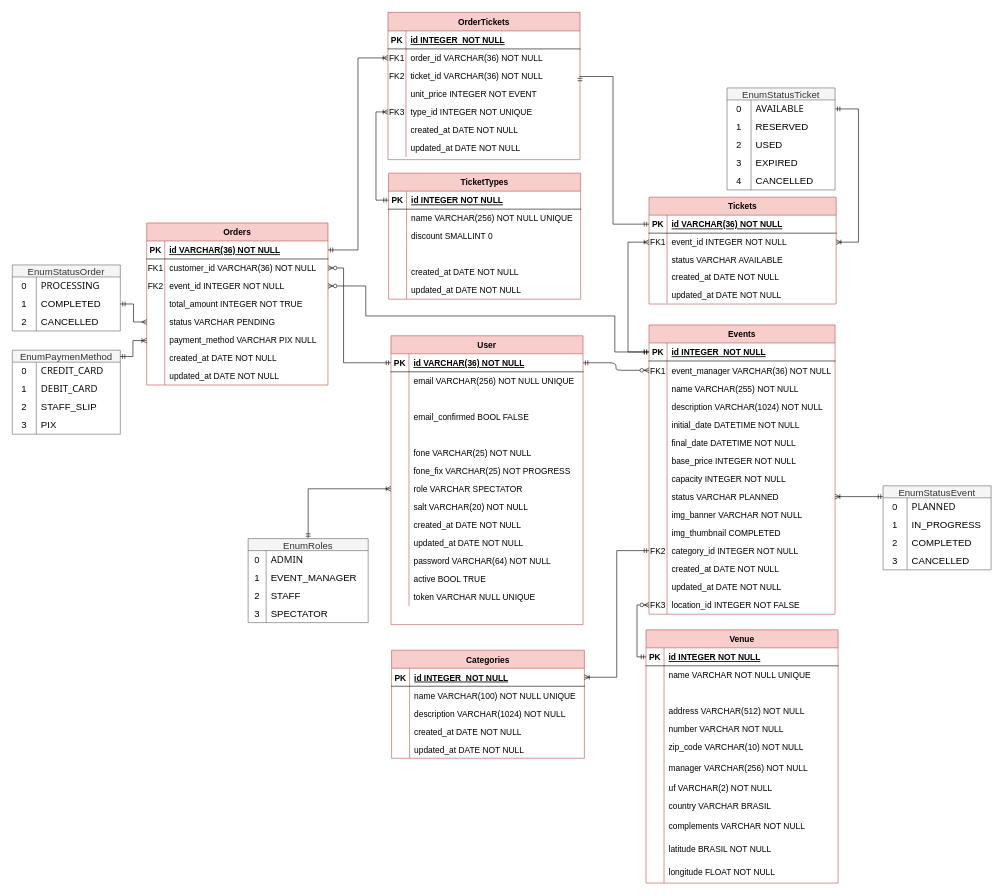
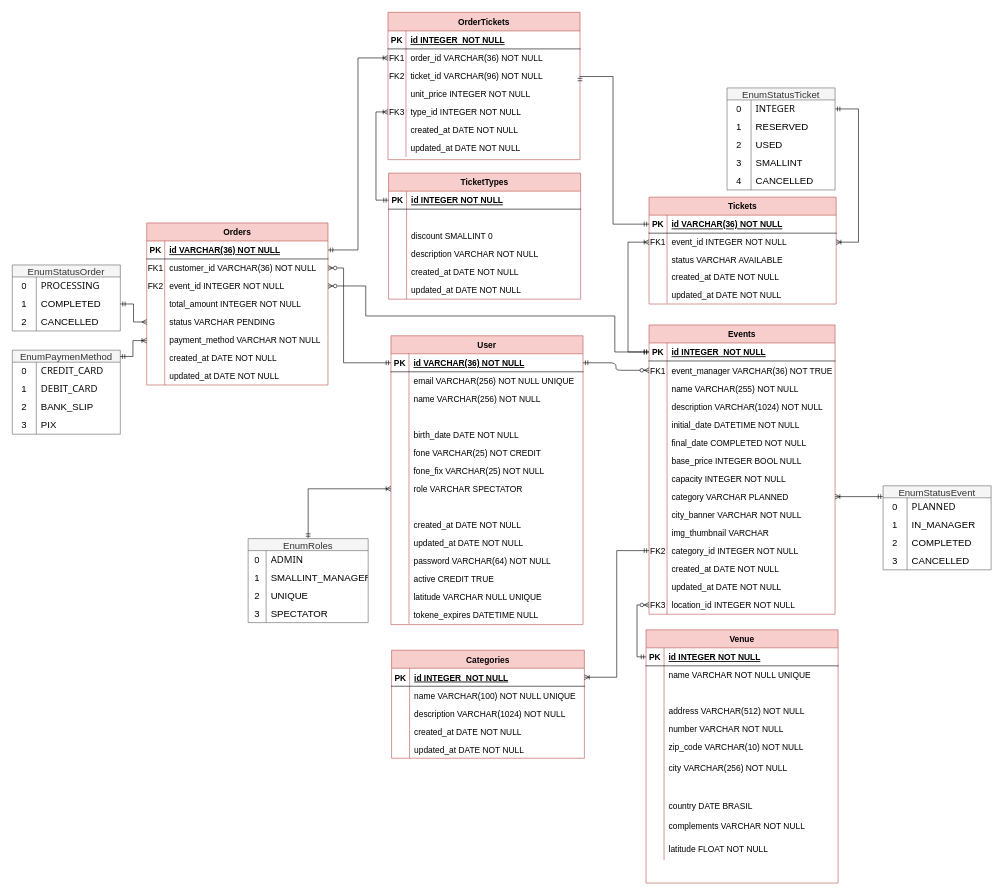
node "ticket_id VARCHAR(36) NOT NULL": label "ticket_id VARCHAR(36) NOT NULL" -> "ticket_id VARCHAR(96) NOT NULL"
node "unit_price INTEGER NOT EVENT": label "unit_price INTEGER NOT EVENT" -> "unit_price INTEGER NOT NULL"
node "AVAILABLE": label "AVAILABLE" -> "INTEGER"
node "type_id INTEGER NOT UNIQUE": label "type_id INTEGER NOT UNIQUE" -> "type_id INTEGER NOT NULL"
node "EXPIRED": label "EXPIRED" -> "SMALLINT"
node "name VARCHAR(256) NOT NULL UNIQUE": removed
node "description VARCHAR NOT NULL": added
node "total_amount INTEGER NOT TRUE": label "total_amount INTEGER NOT TRUE" -> "total_amount INTEGER NOT NULL"
node "payment_method VARCHAR PIX NULL": label "payment_method VARCHAR PIX NULL" -> "payment_method VARCHAR NOT NULL"
node "event_manager VARCHAR(36) NOT NULL": label "event_manager VARCHAR(36) NOT NULL" -> "event_manager VARCHAR(36) NOT TRUE"
node "name VARCHAR(256) NOT NULL": added
node "STAFF_SLIP": label "STAFF_SLIP" -> "BANK_SLIP"
node "email_confirmed BOOL FALSE": removed
node "birth_date DATE NOT NULL": added
node "final_date DATETIME NOT NULL": label "final_date DATETIME NOT NULL" -> "final_date COMPLETED NOT NULL"
node "fone VARCHAR(25) NOT NULL": label "fone VARCHAR(25) NOT NULL" -> "fone VARCHAR(25) NOT CREDIT"
node "base_price INTEGER NOT NULL": label "base_price INTEGER NOT NULL" -> "base_price INTEGER BOOL NULL"
node "fone_fix VARCHAR(25) NOT PROGRESS": label "fone_fix VARCHAR(25) NOT PROGRESS" -> "fone_fix VARCHAR(25) NOT NULL"
node "status VARCHAR PLANNED": label "status VARCHAR PLANNED" -> "category VARCHAR PLANNED"
node "salt VARCHAR(20) NOT NULL": removed
node "img_banner VARCHAR NOT NULL": label "img_banner VARCHAR NOT NULL" -> "city_banner VARCHAR NOT NULL"
node "IN_PROGRESS": label "IN_PROGRESS" -> "IN_MANAGER"
node "img_thumbnail COMPLETED": label "img_thumbnail COMPLETED" -> "img_thumbnail VARCHAR"
node "EVENT_MANAGER": label "EVENT_MANAGER" -> "SMALLINT_MANAGER"
node "active BOOL TRUE": label "active BOOL TRUE" -> "active CREDIT TRUE"
node "STAFF": label "STAFF" -> "UNIQUE"
node "token VARCHAR NULL UNIQUE": label "token VARCHAR NULL UNIQUE" -> "latitude VARCHAR NULL UNIQUE"
node "location_id INTEGER NOT FALSE": label "location_id INTEGER NOT FALSE" -> "location_id INTEGER NOT NULL"
node "tokene_expires DATETIME NULL": added
node "manager VARCHAR(256) NOT NULL": label "manager VARCHAR(256) NOT NULL" -> "city VARCHAR(256) NOT NULL"
node "uf VARCHAR(2) NOT NULL": removed
node "country VARCHAR BRASIL": label "country VARCHAR BRASIL" -> "country DATE BRASIL"
node "latitude BRASIL NOT NULL": label "latitude BRASIL NOT NULL" -> "latitude FLOAT NOT NULL"
node "longitude FLOAT NOT NULL": removed
